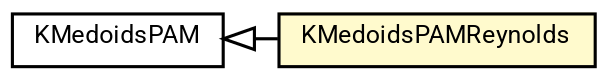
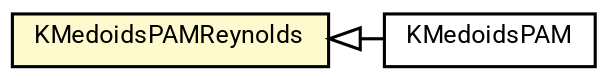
edge "KMedoidsPAMReynolds" -> "KMedoidsPAM": reversed
